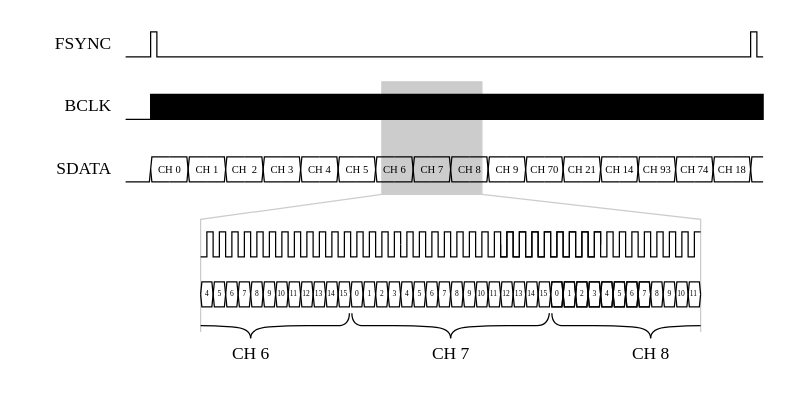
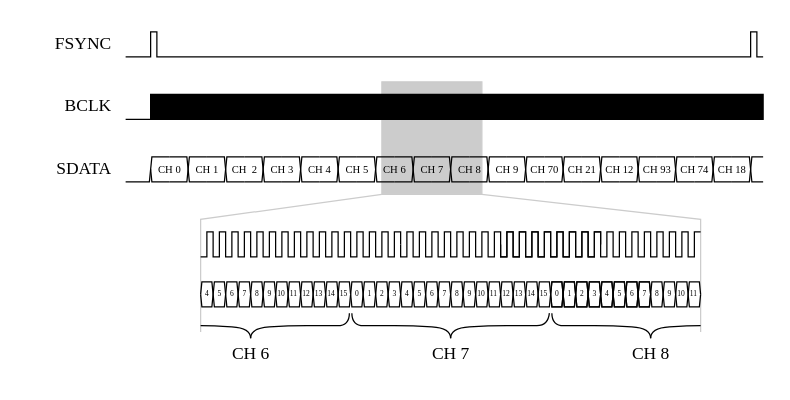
node "CH 14": label "CH 14" -> "CH 12"
